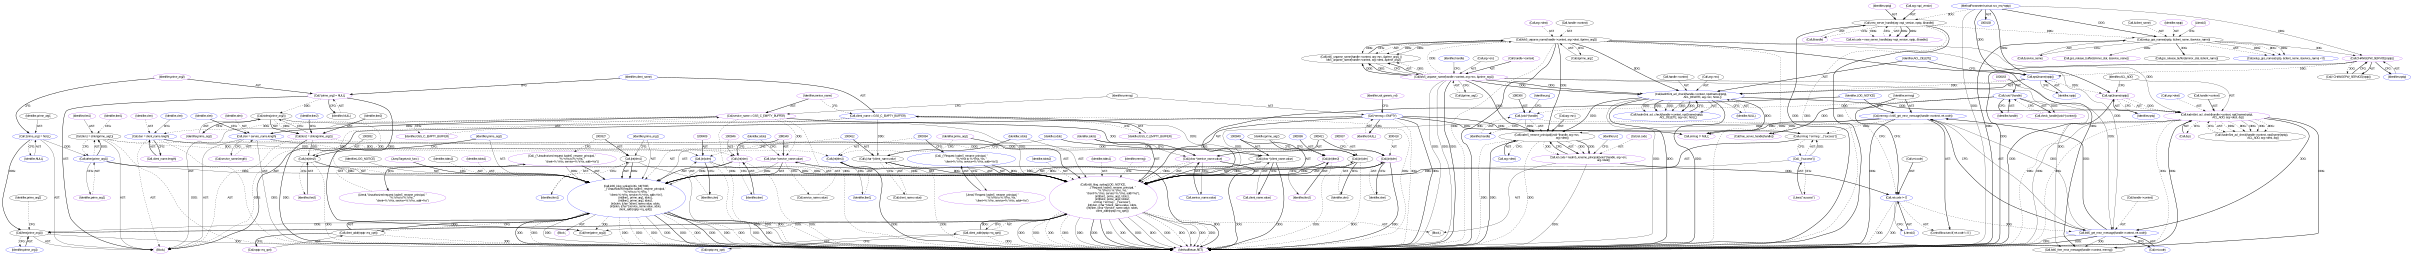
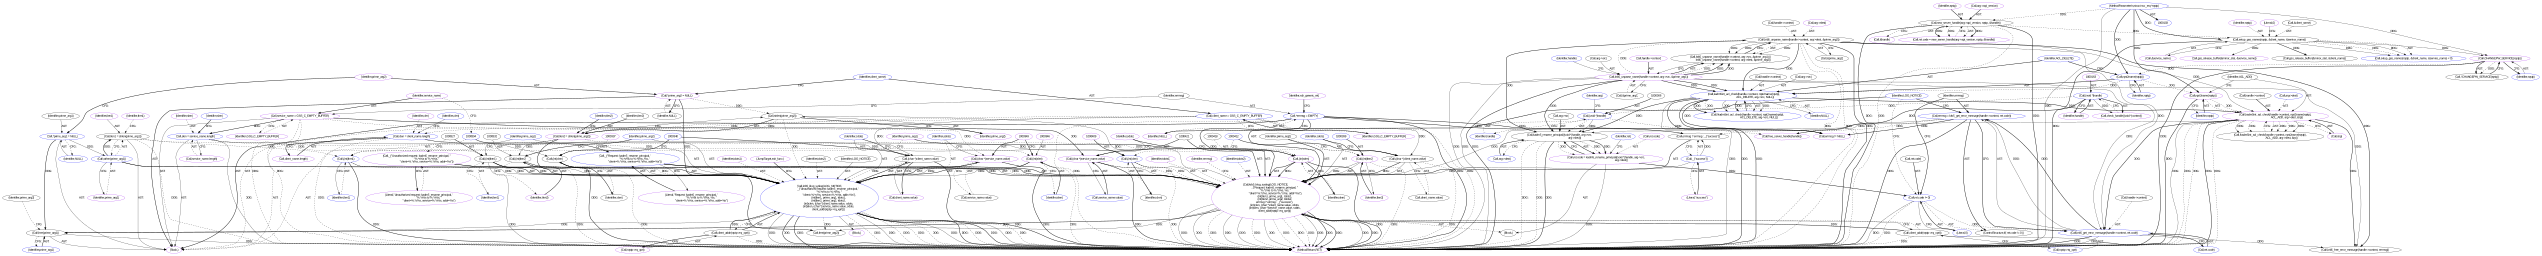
edge "(Identifier,service_name)" -> "(Call,client_name = GSS_C_EMPTY_BUFFER)": now "(Identifier,service_name)" -> "1000394"
